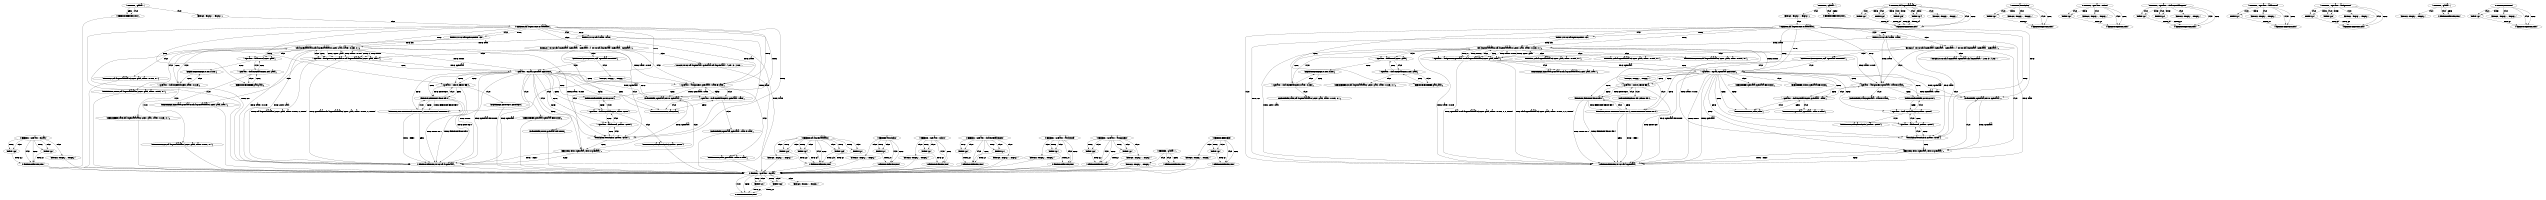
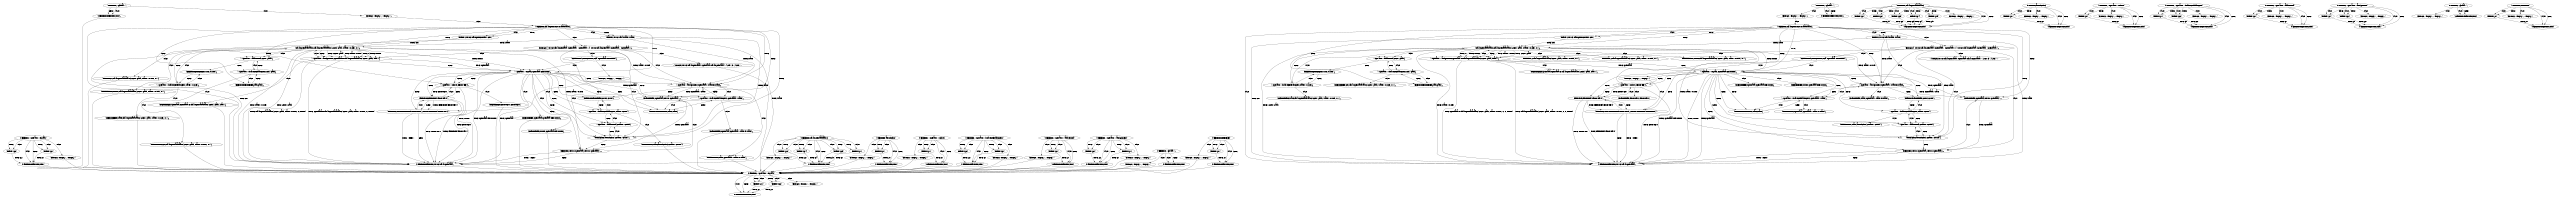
node "(PARAM,p5)": added
